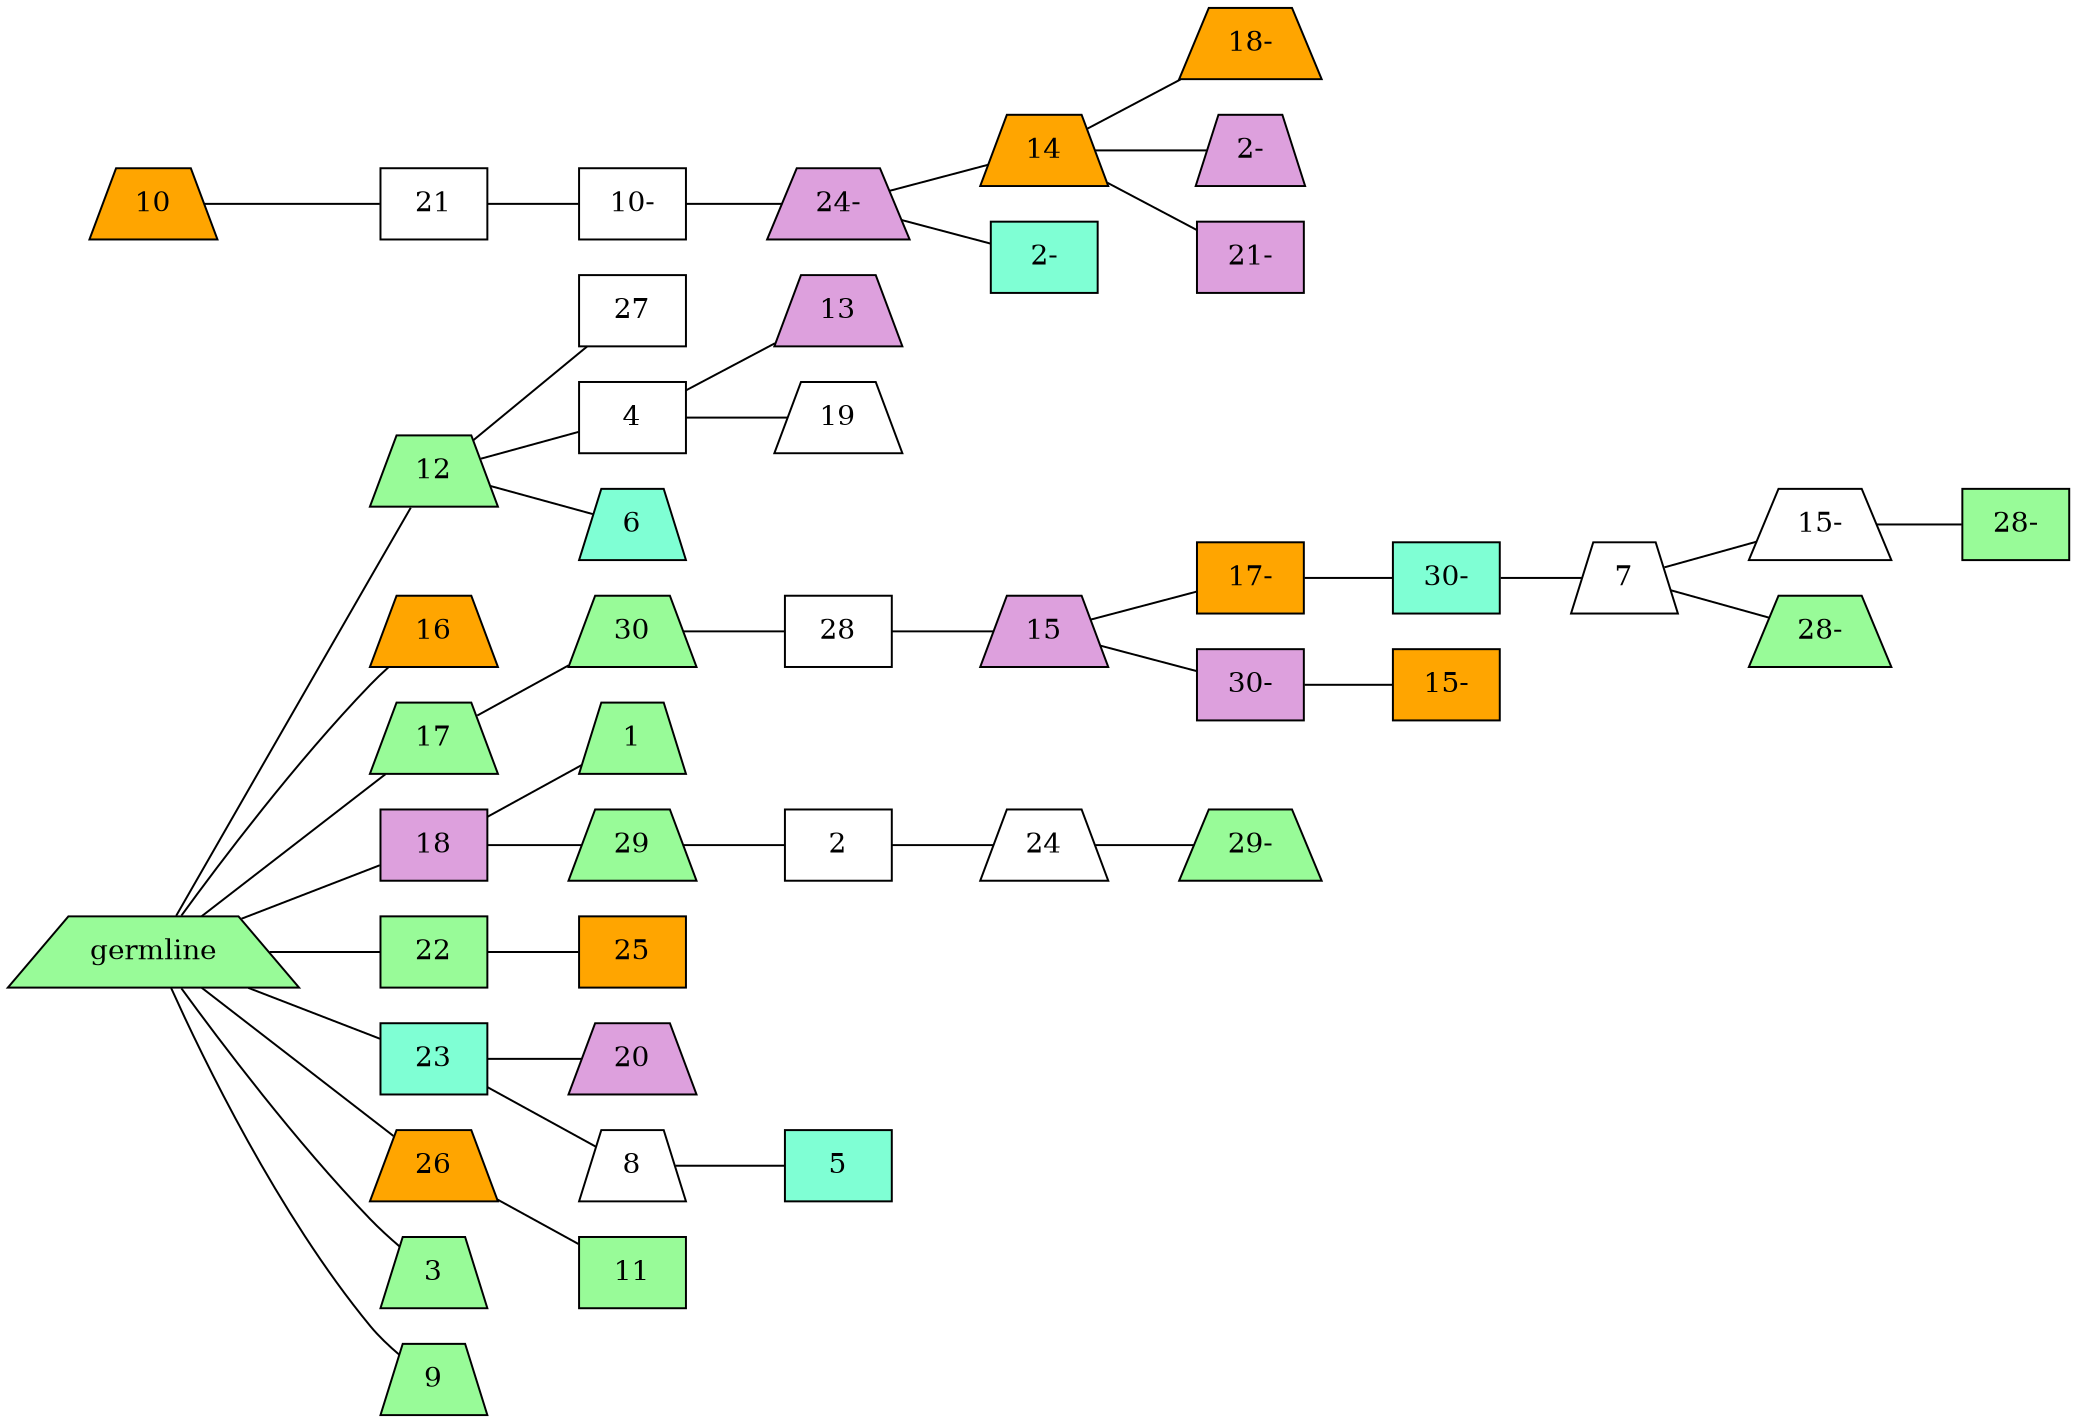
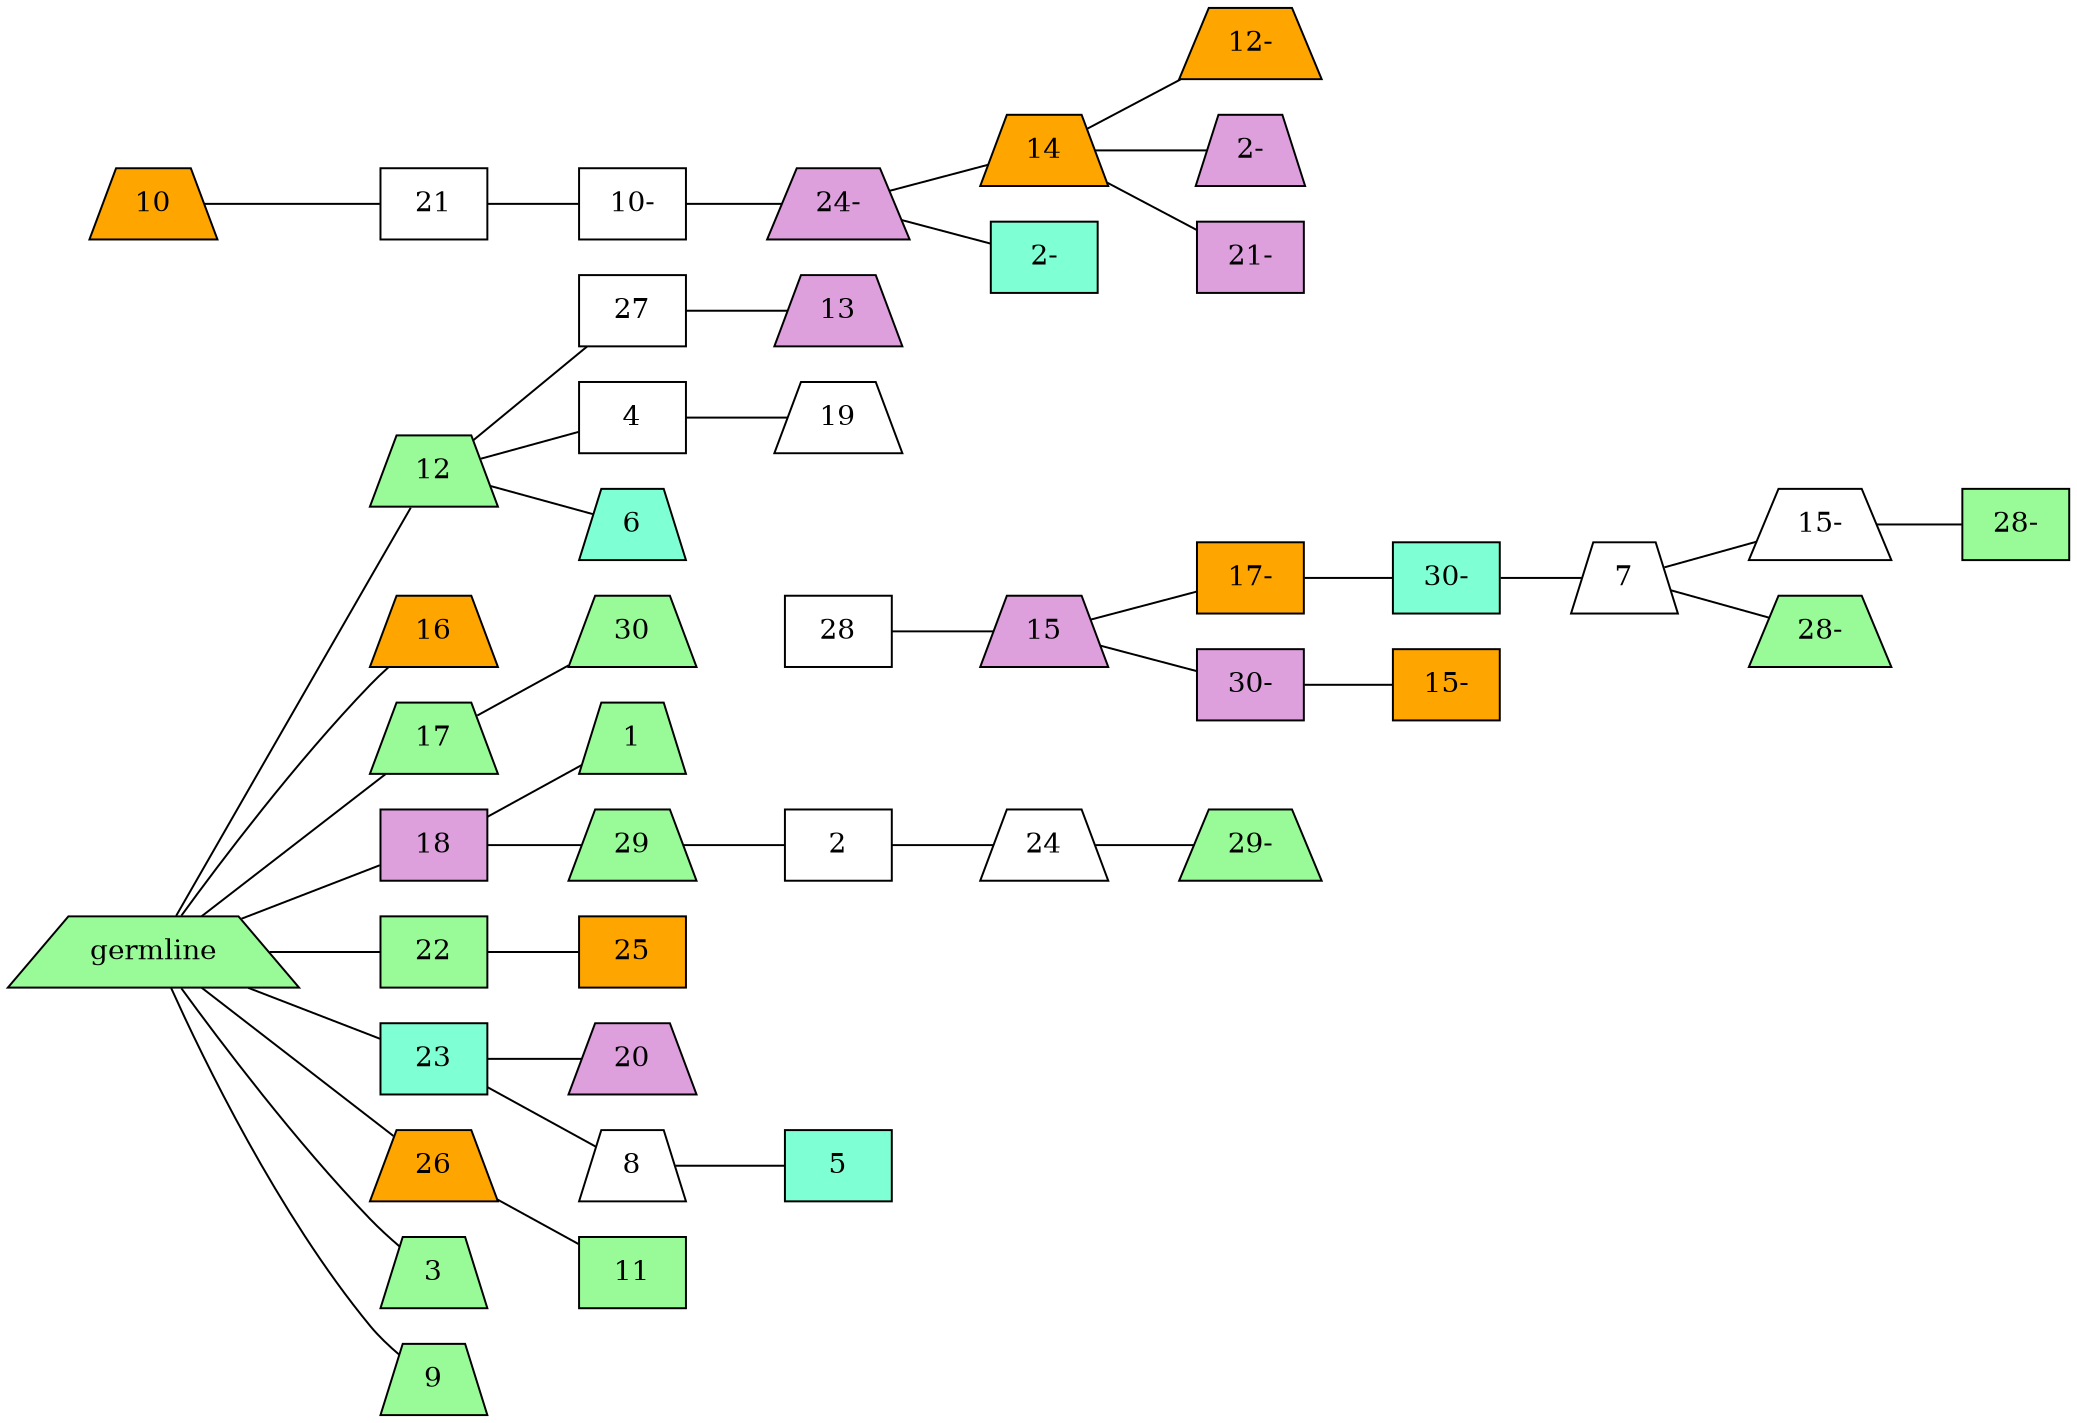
node "18-": label "18-" -> "12-"
edge "13" -- "4": now "13" -- "27"
edge "30" -- "28": removed
